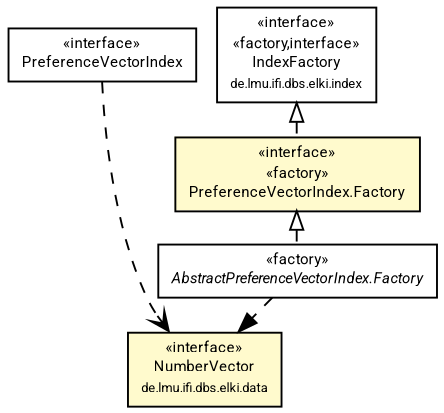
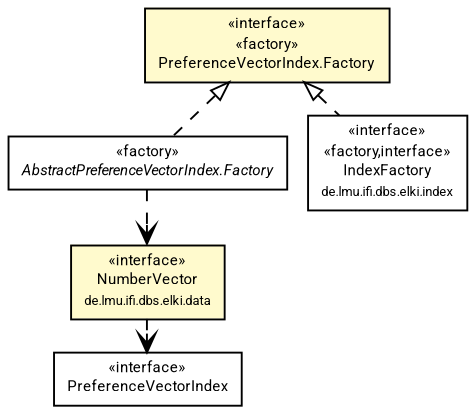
edge "PreferenceVectorIndex.Factory" -> "IndexFactory": reversed
edge "PreferenceVectorIndex" -> "NumberVector": reversed
edge "AbstractPreferenceVectorIndex.Factory" -> "NumberVector": arrowhead normal -> open
